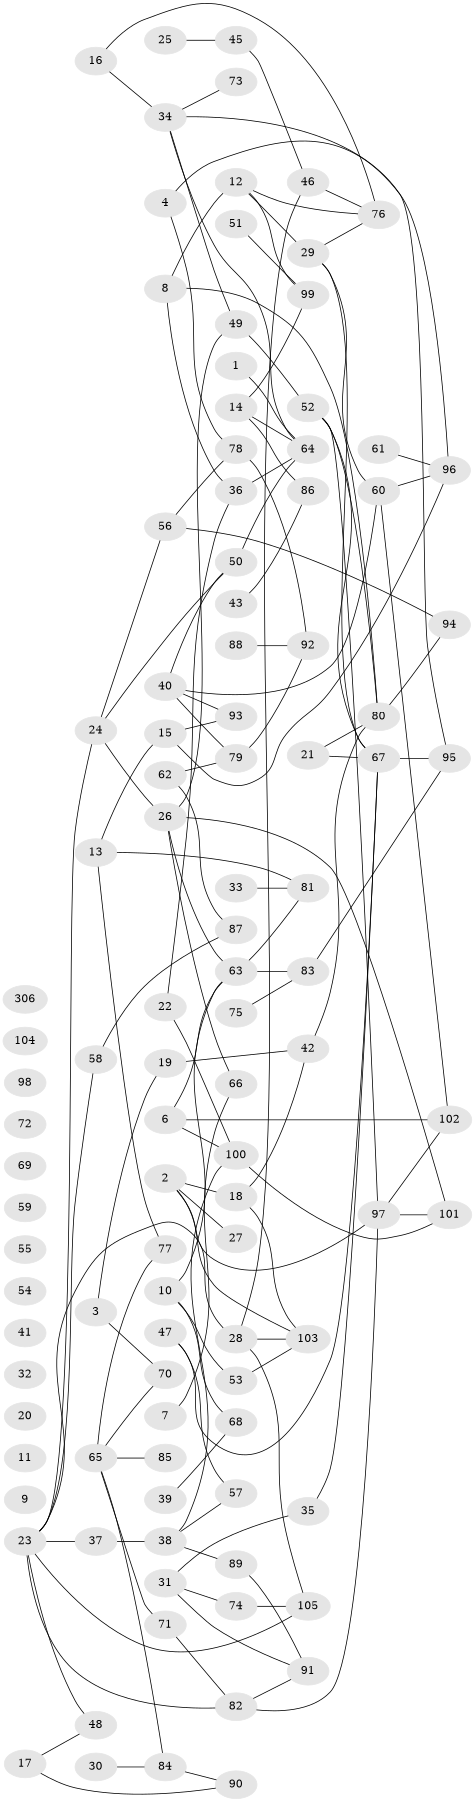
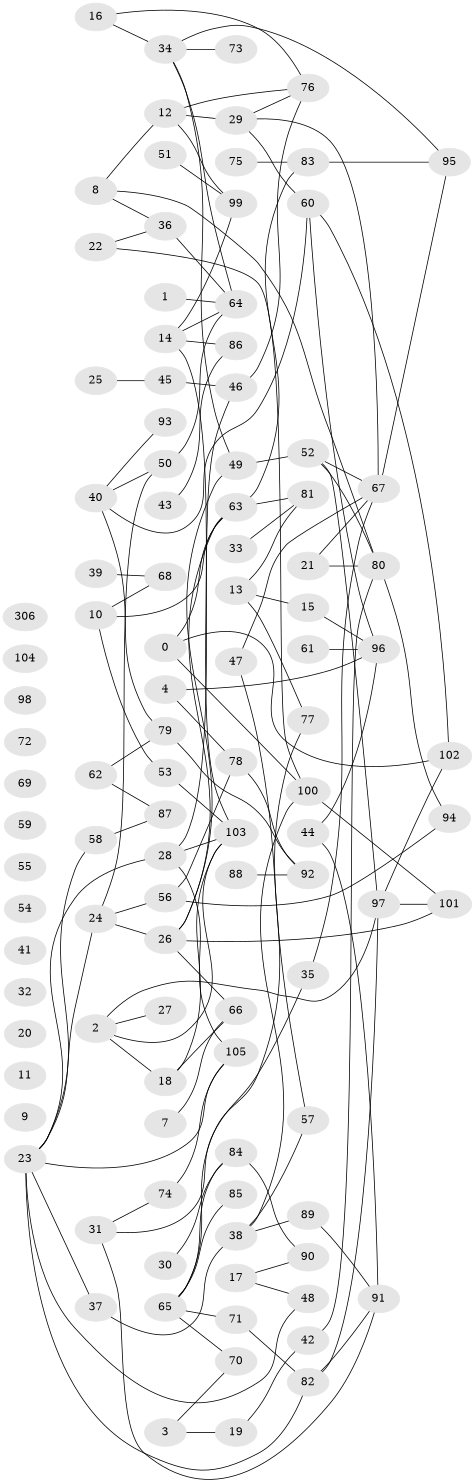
edge "14" -- "103": added
edge "93" -- "15": removed
node "44": added
node "6": label "6" -> "0"
edge "42" -- "18": now "66" -- "18"
